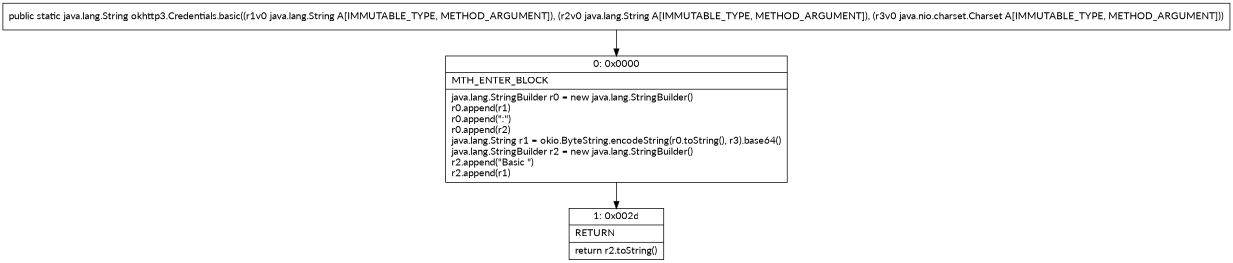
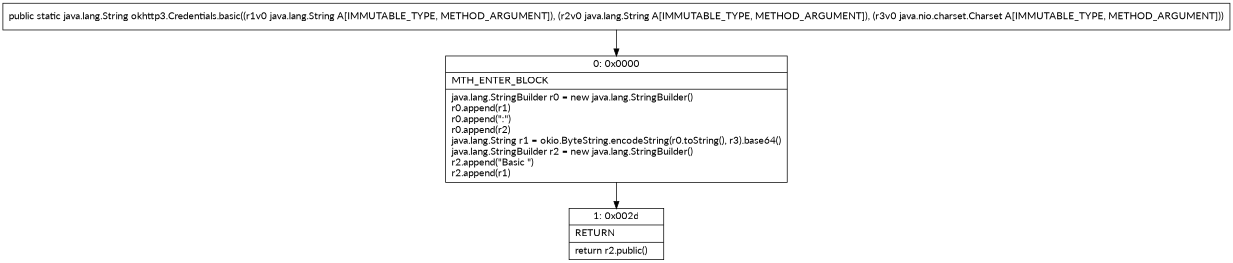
node "1: 0x002d": text "return r2.toString()" -> "return r2.public()"
